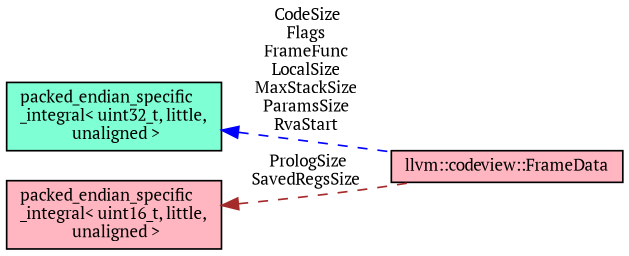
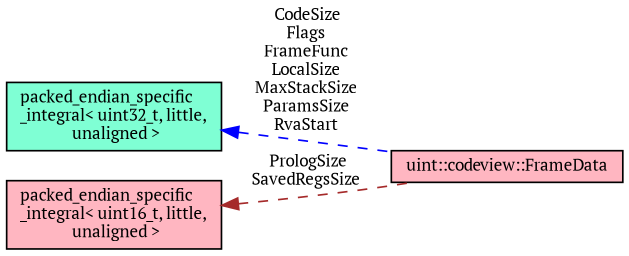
node "llvm::codeview::FrameData": label "llvm::codeview::FrameData" -> "uint::codeview::FrameData"
